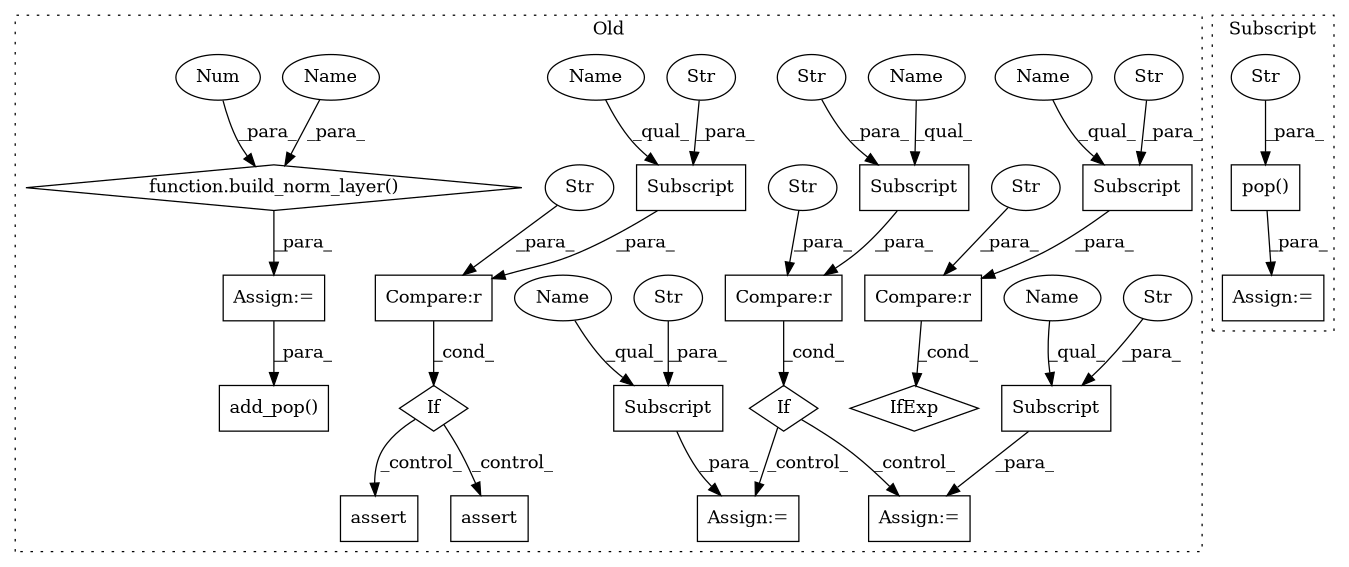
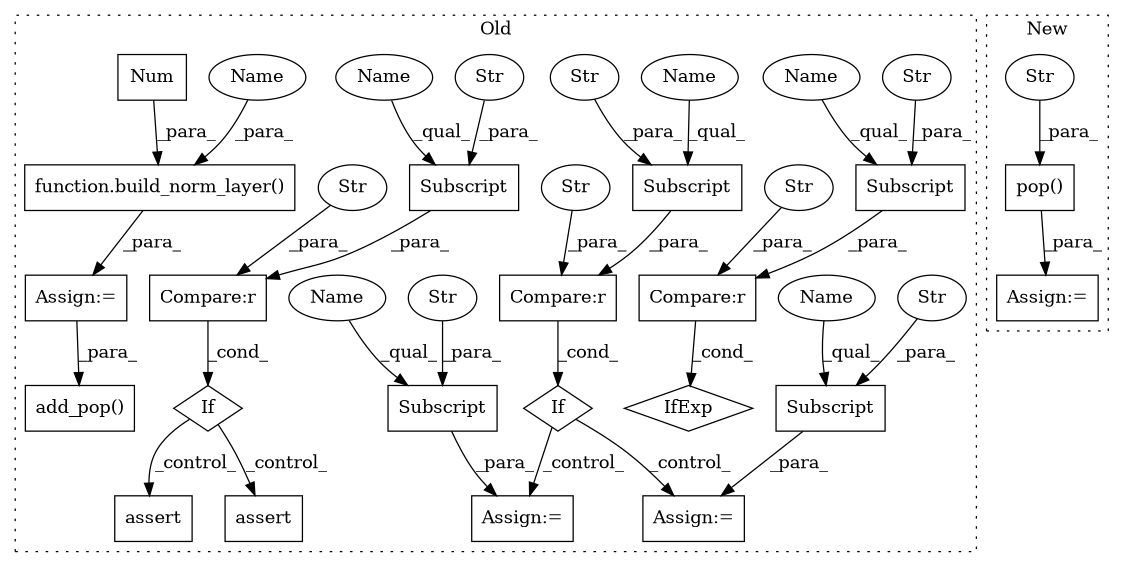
cluster "Subscript": label "Subscript" -> "New"
node "Num": shape ellipse -> box
node "function.build_norm_layer()": shape diamond -> box
